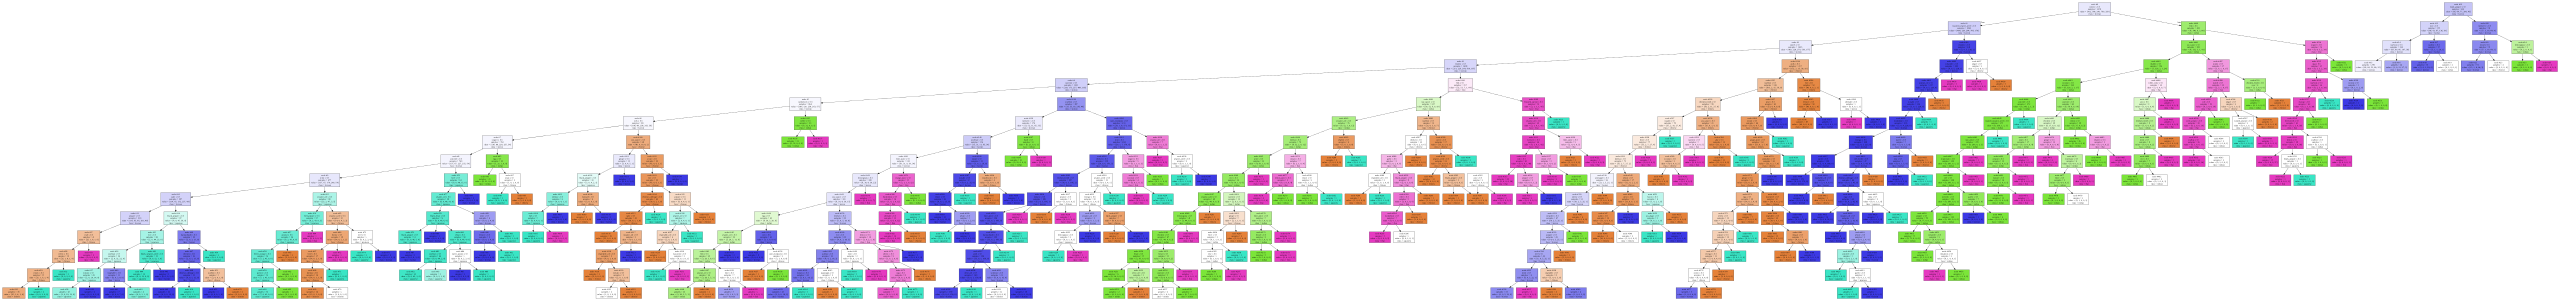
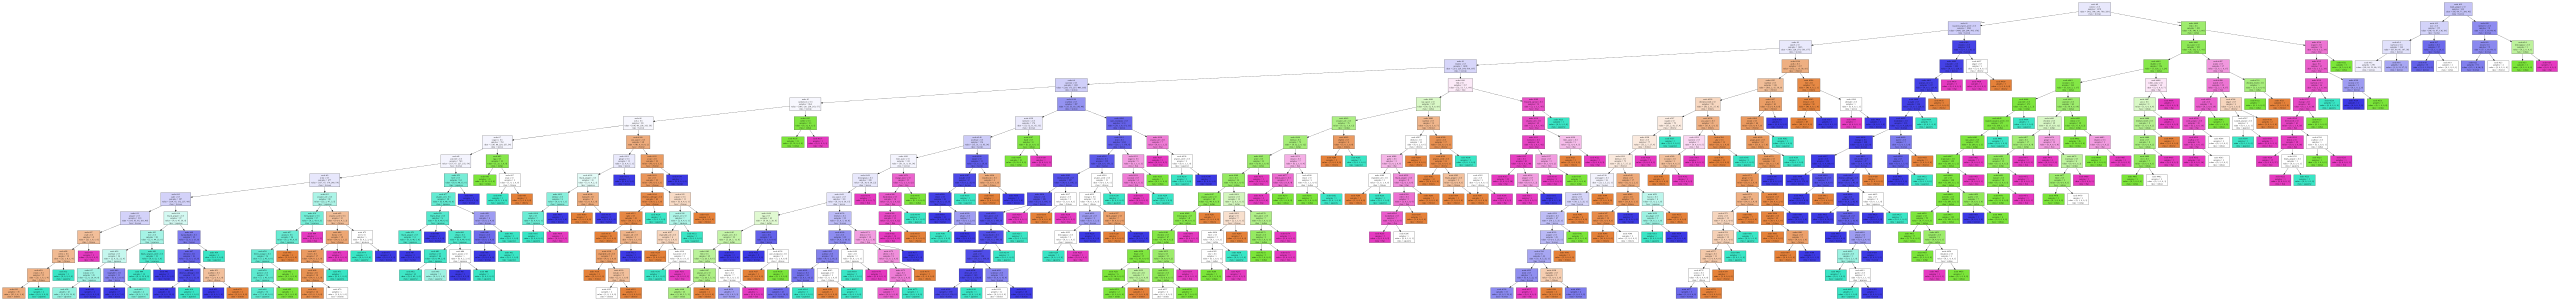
node "node #511": text "pea = 4" -> "samples = 4"
